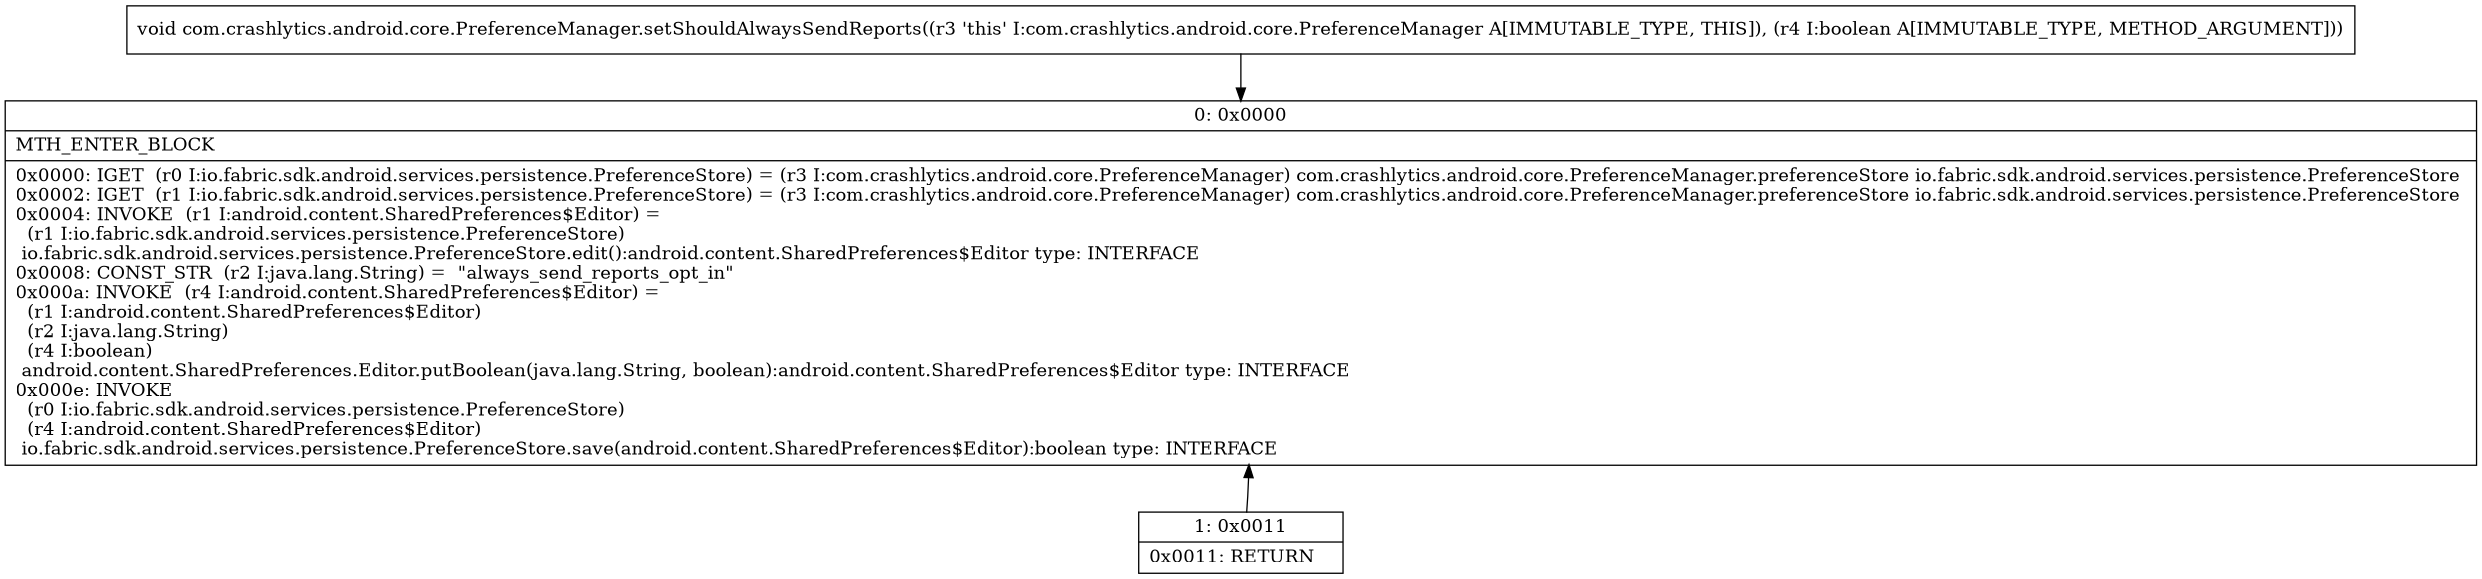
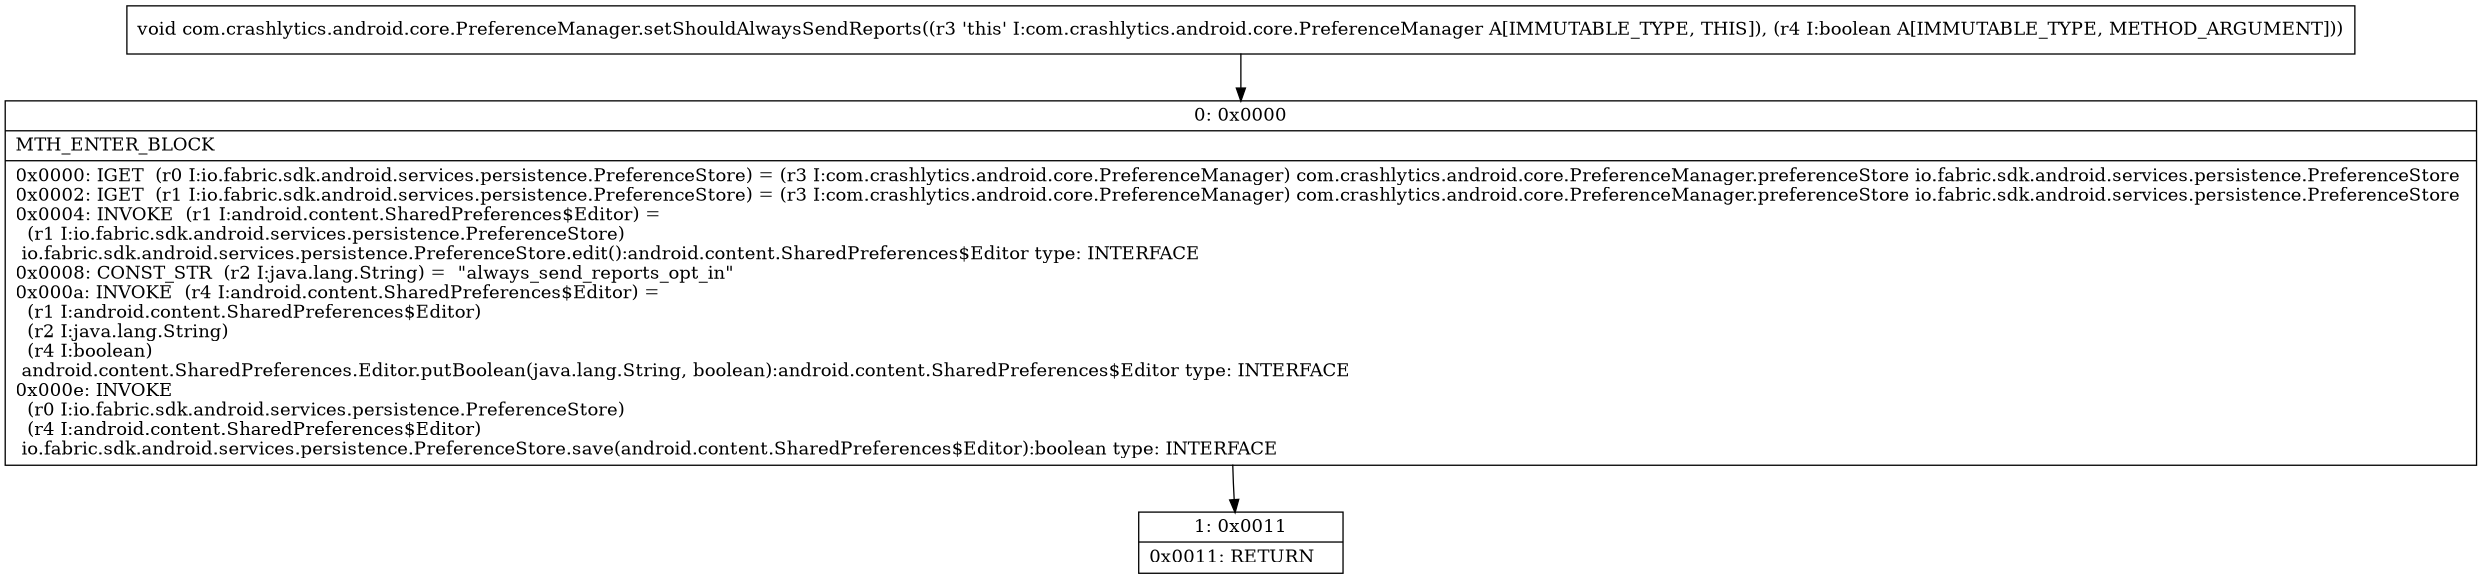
edge "1: 0x0011" -> "0: 0x0000": reversed
